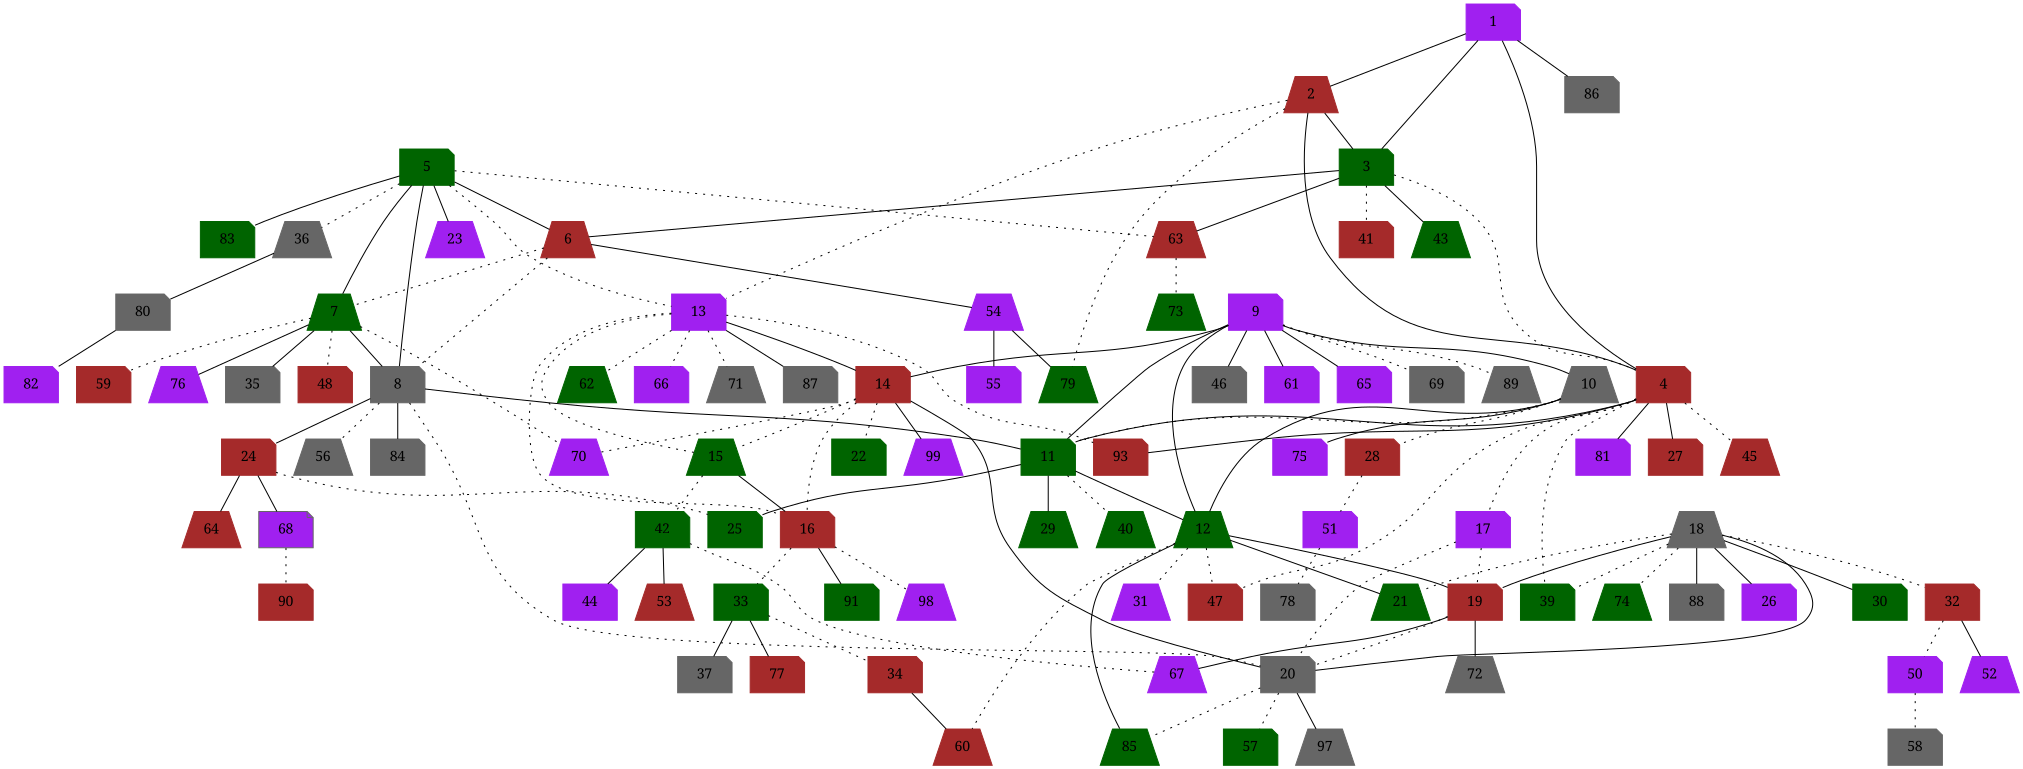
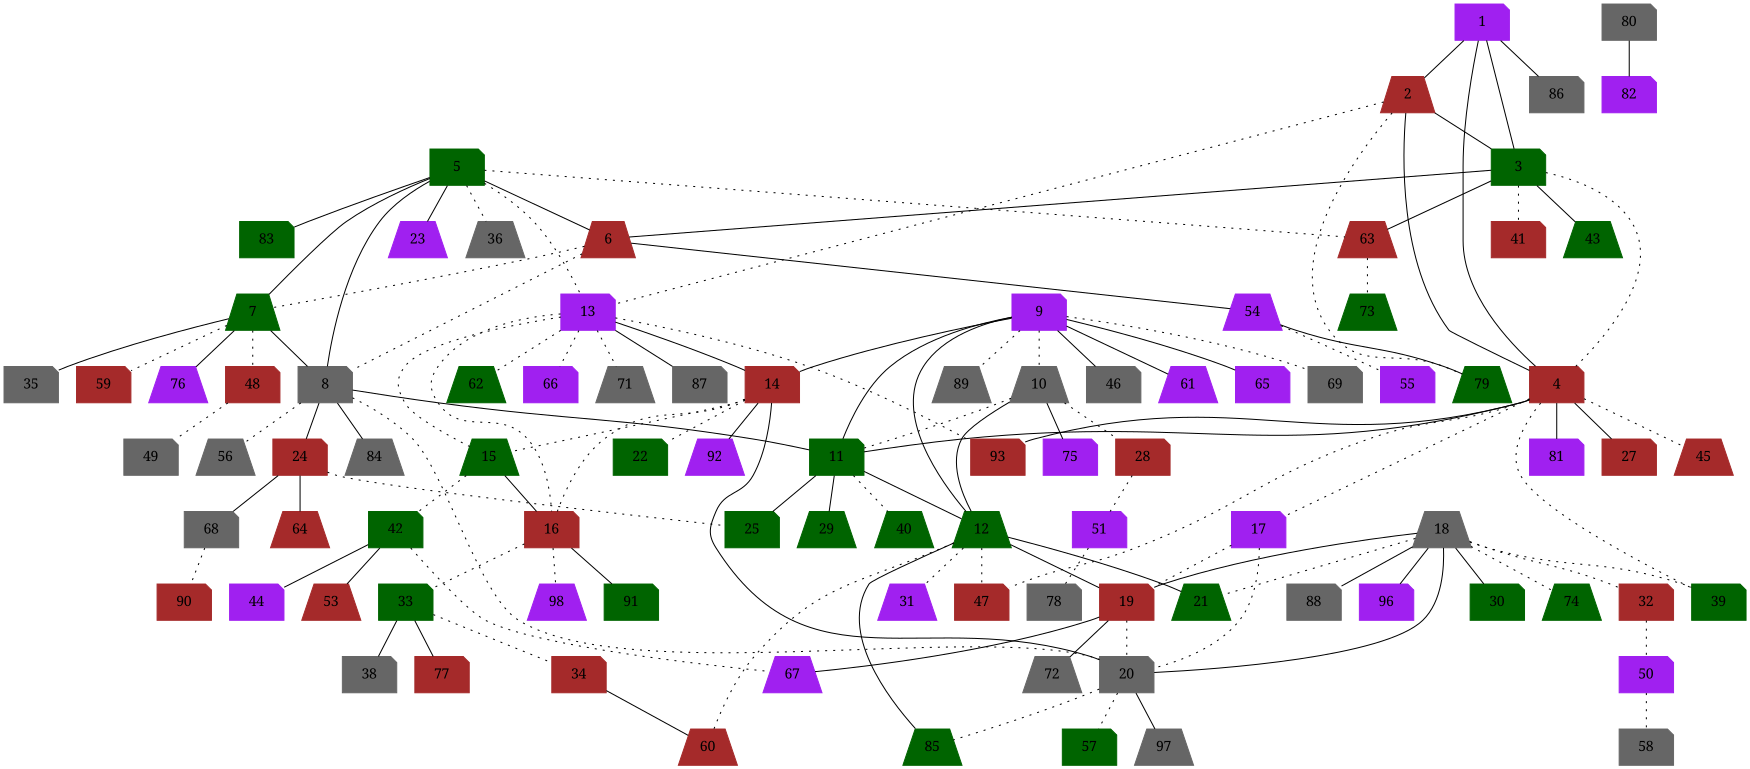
edge "36" -- "80": removed
edge "54" -- "55": style solid -> dotted
edge "9" -- "10": style solid -> dotted
node "61": shape note -> trapezium
node "49": added
node "84": shape note -> trapezium
node "70": removed
node "99": label "99" -> "92"
node "68": fillcolor purple -> gray40
node "26": label "26" -> "96"
node "37": label "37" -> "38"
node "52": removed
